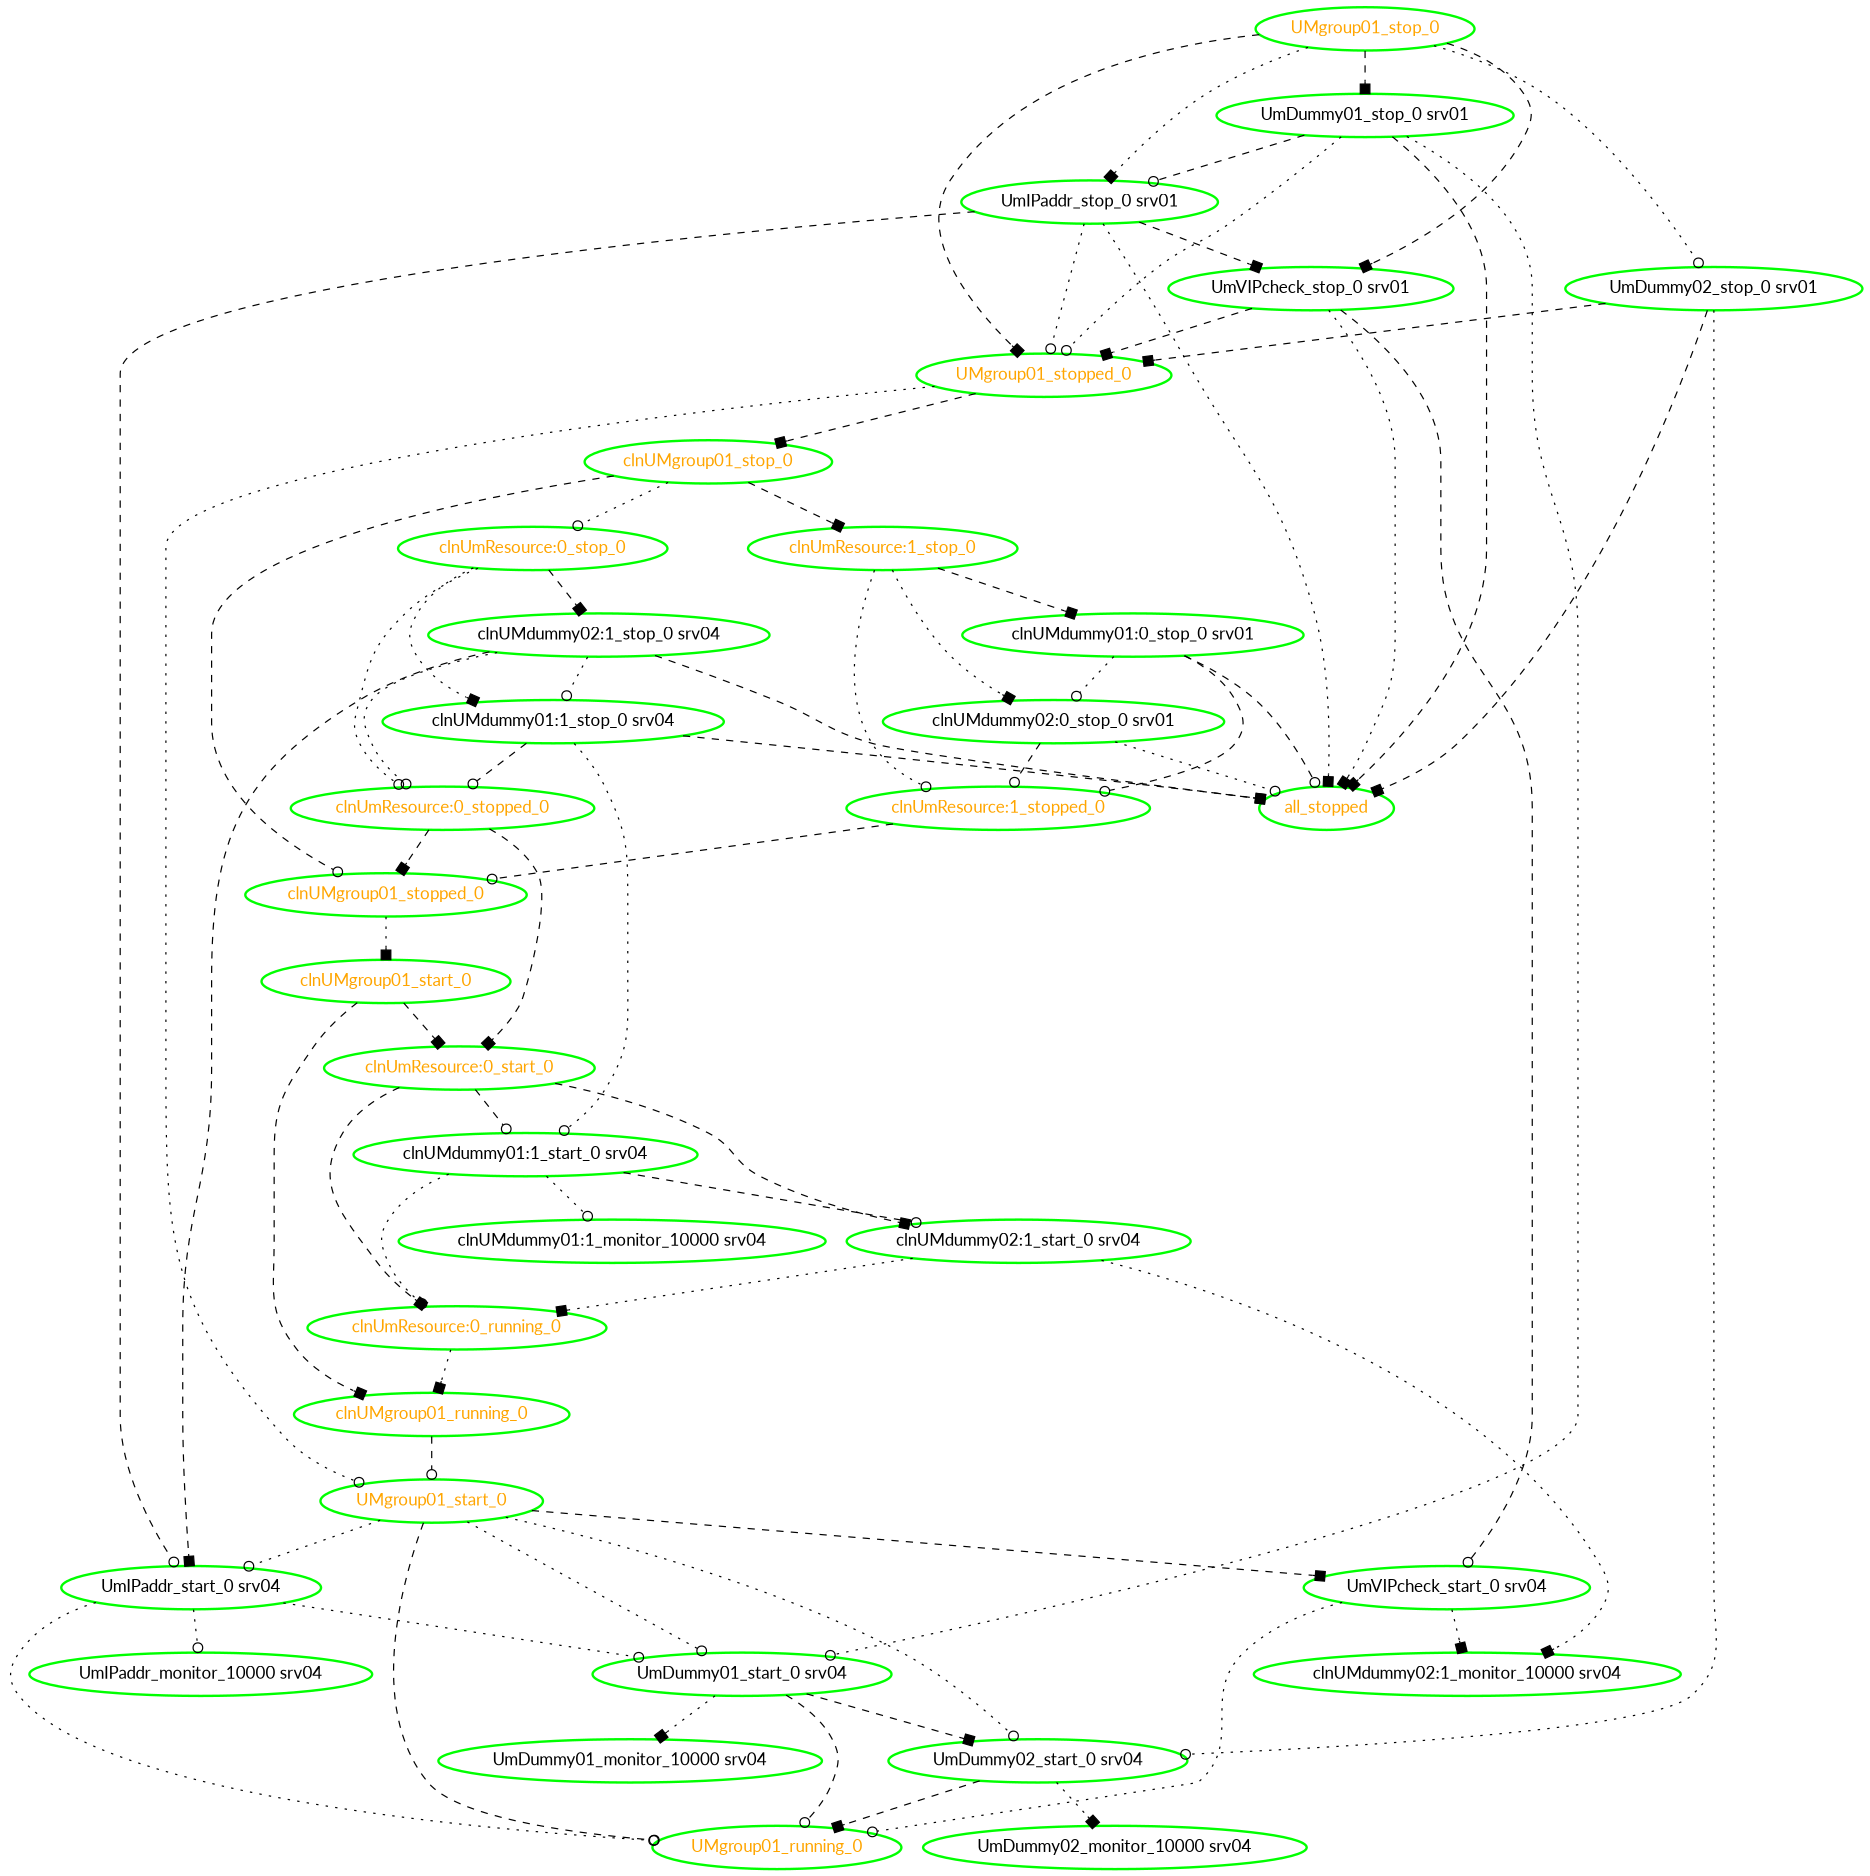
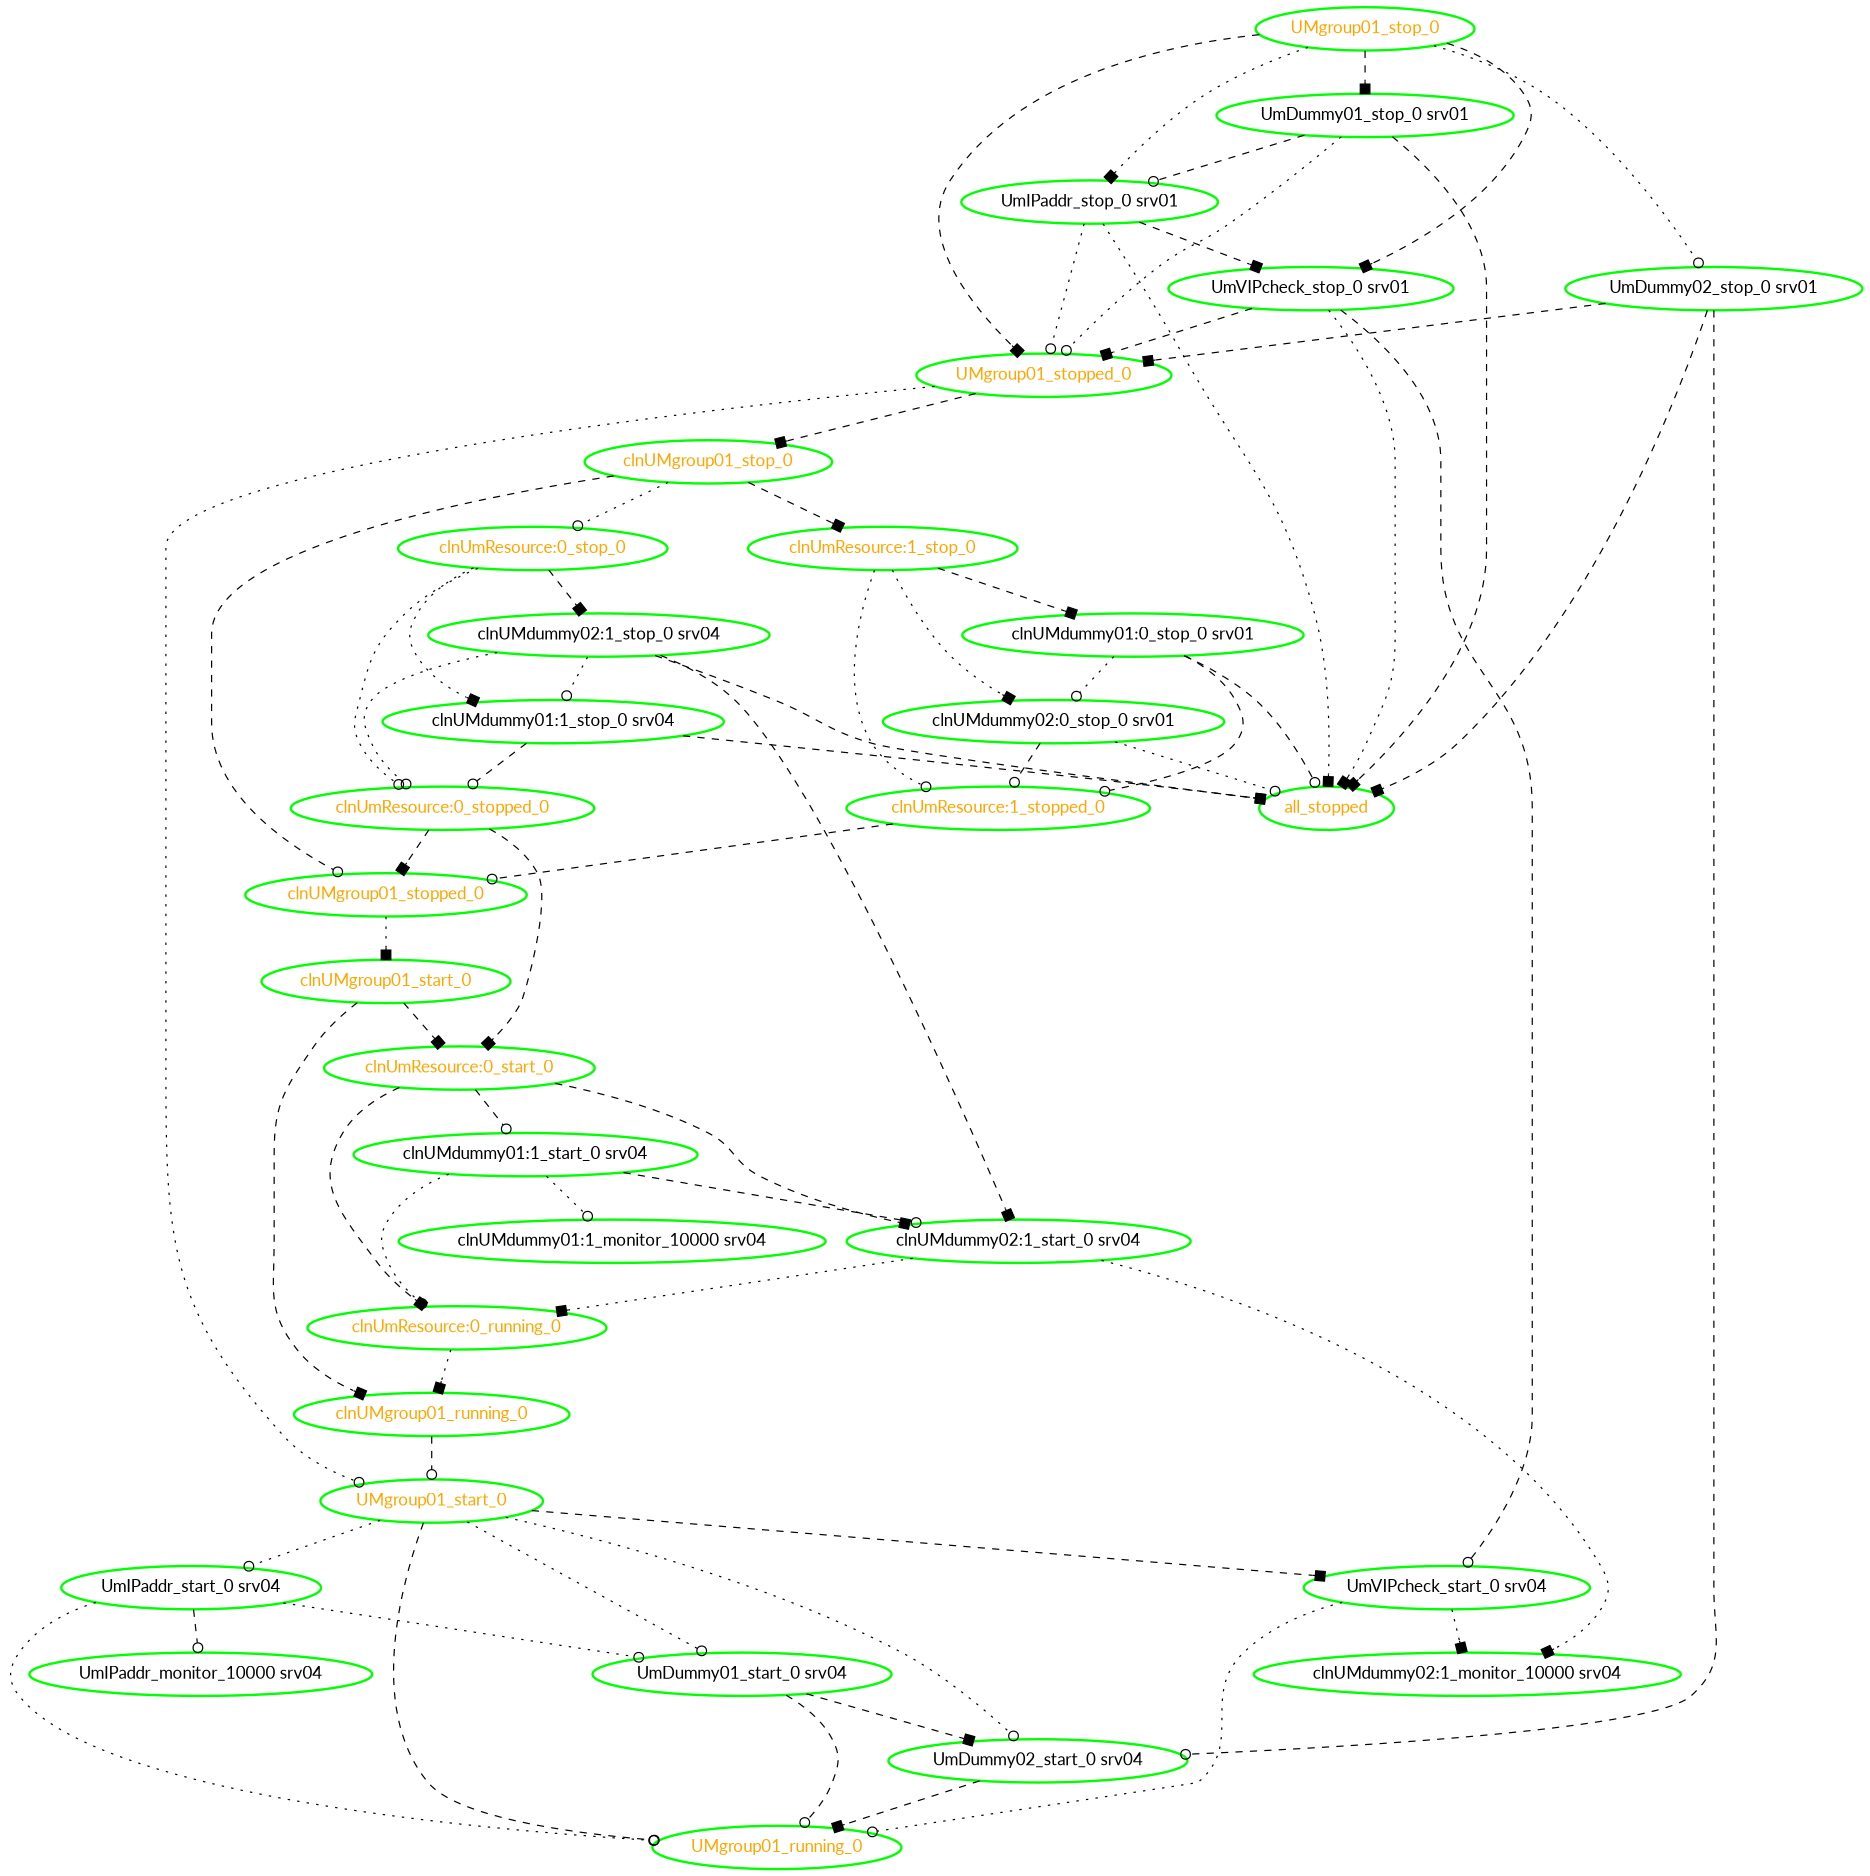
edge "UmIPaddr_stop_0 srv01" -> "UmIPaddr_start_0 srv04": removed
edge "clnUMdummy01:1_stop_0 srv04" -> "clnUMdummy01:1_start_0 srv04": removed
edge "clnUMdummy02:1_stop_0 srv04" -> "UmIPaddr_start_0 srv04": now "clnUMdummy02:1_stop_0 srv04" -> "clnUMdummy02:1_start_0 srv04"
edge "UmDummy01_stop_0 srv01" -> "UmDummy01_start_0 srv04": removed
edge "UmDummy02_stop_0 srv01" -> "UmDummy02_start_0 srv04": style dotted -> dashed
edge "UmIPaddr_start_0 srv04" -> "UmIPaddr_monitor_10000 srv04": style dotted -> dashed
node "UmDummy01_monitor_10000 srv04": removed
node "UmDummy02_monitor_10000 srv04": removed
